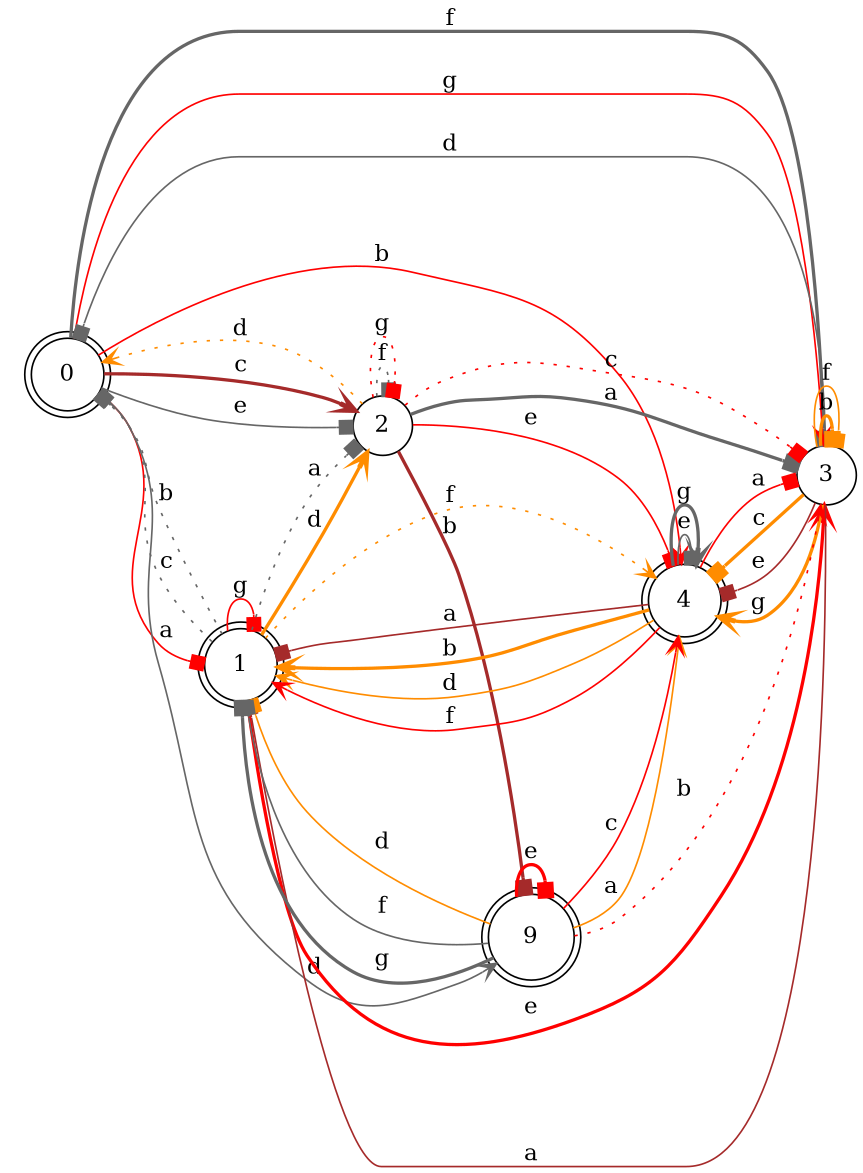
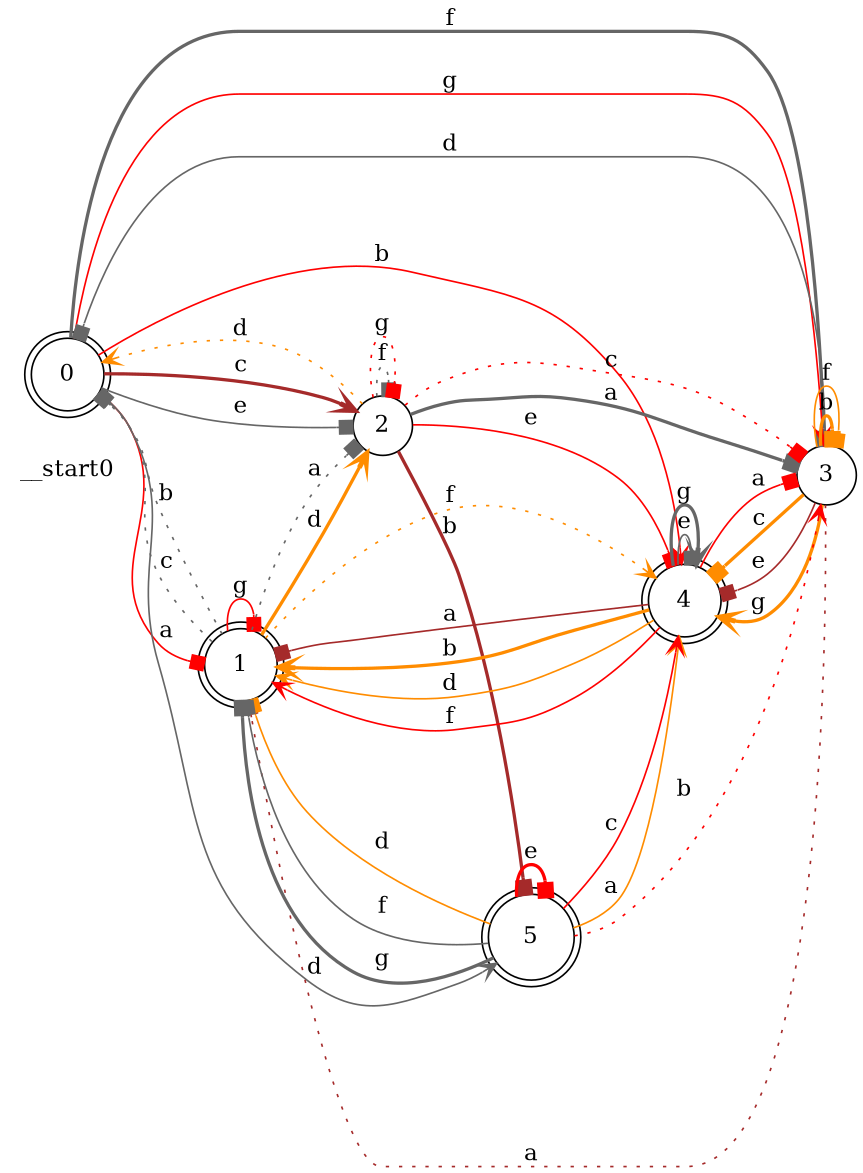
node "__start0": added
node "9": label "9" -> "5"
edge "1" -> "3": removed, label "e"
edge "3" -> "1": style solid -> dotted
